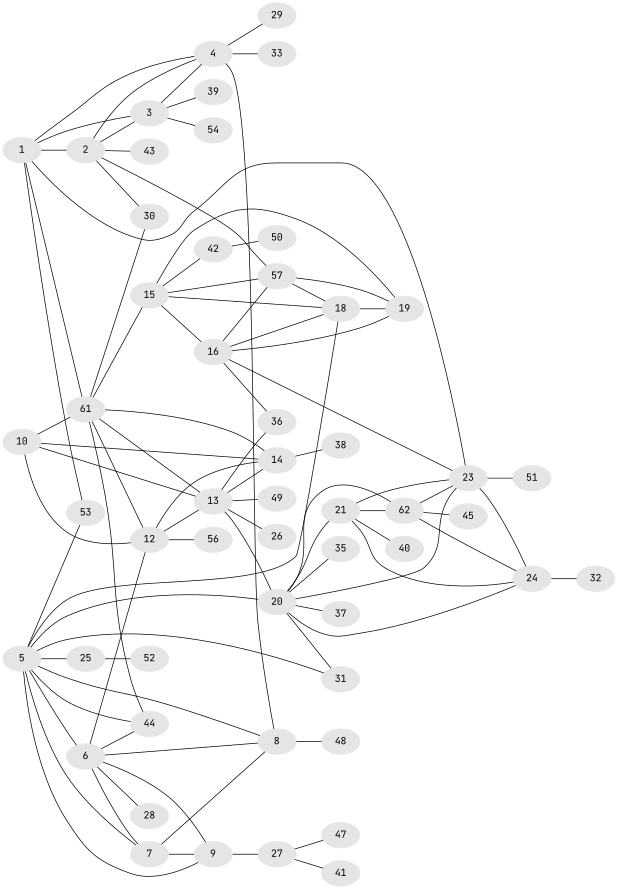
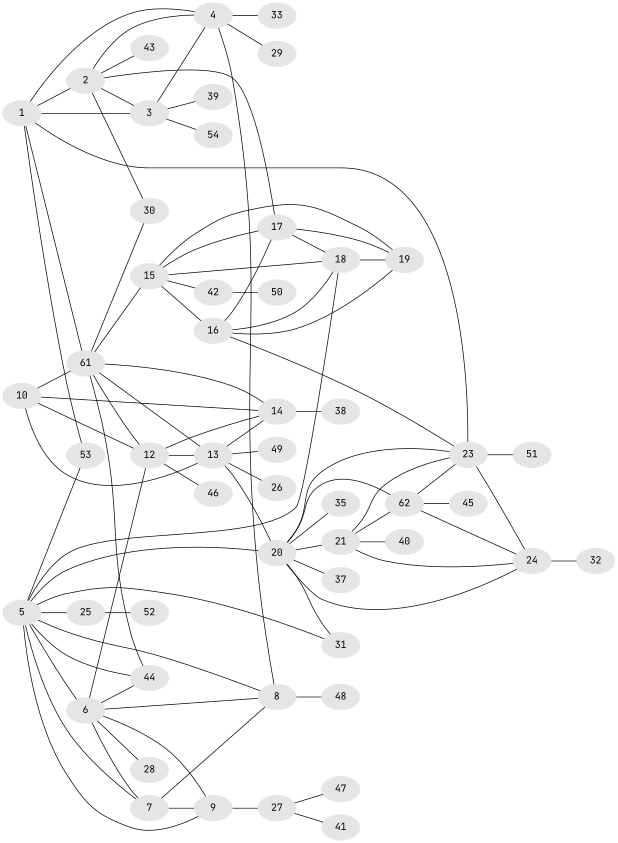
node "57": label "57" -> "17"
node "36": removed
node "56": label "56" -> "46"
